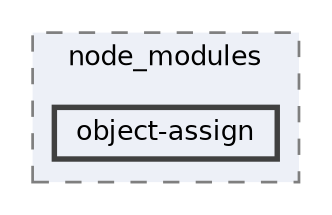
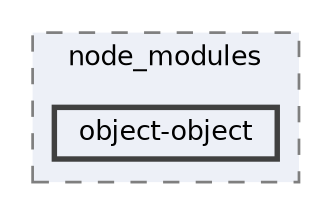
node "object-assign": label "object-assign" -> "object-object"
